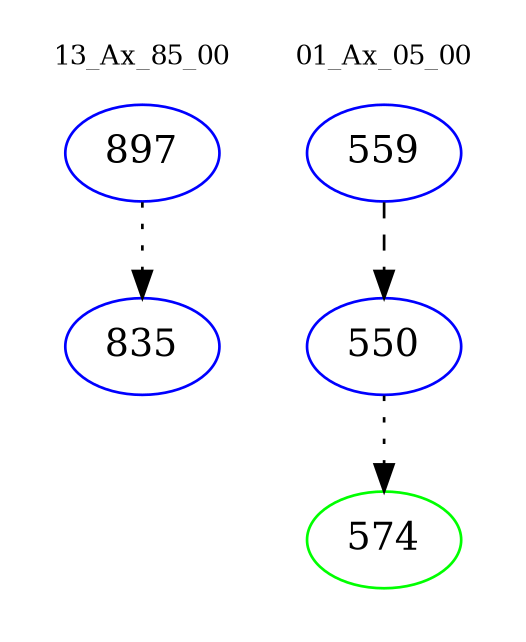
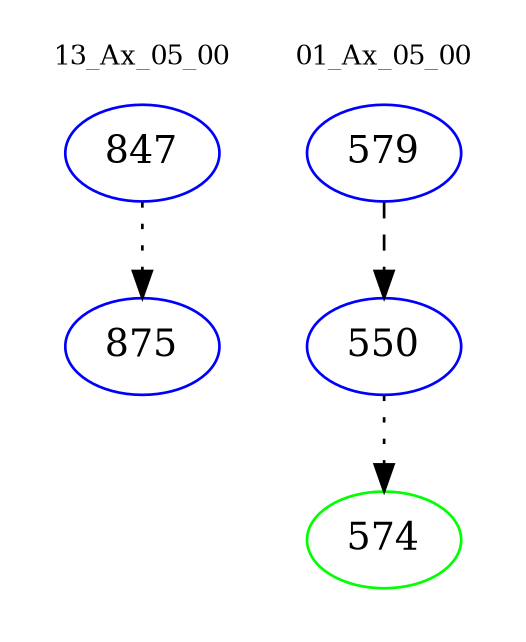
cluster "13_Ax_85_00": label "13_Ax_85_00" -> "13_Ax_05_00"
node "897": label "897" -> "847"
node "559": label "559" -> "579"
node "835": label "835" -> "875"
